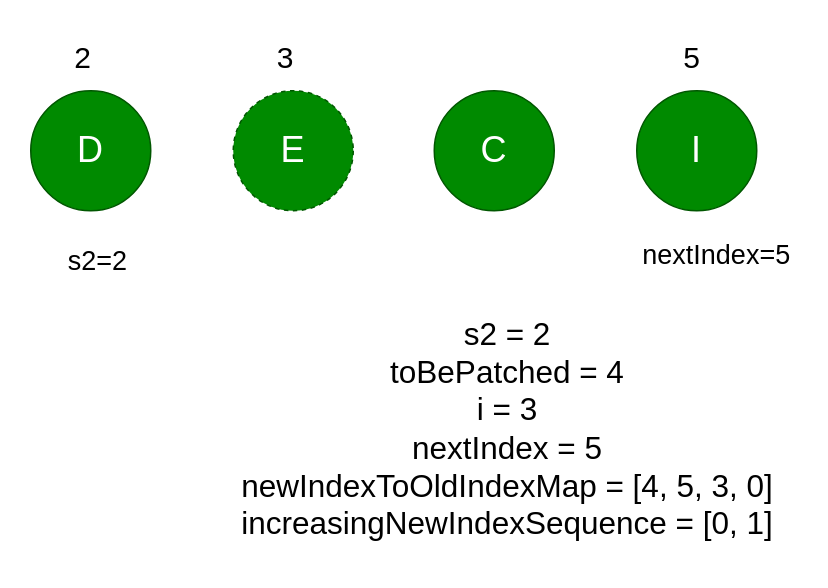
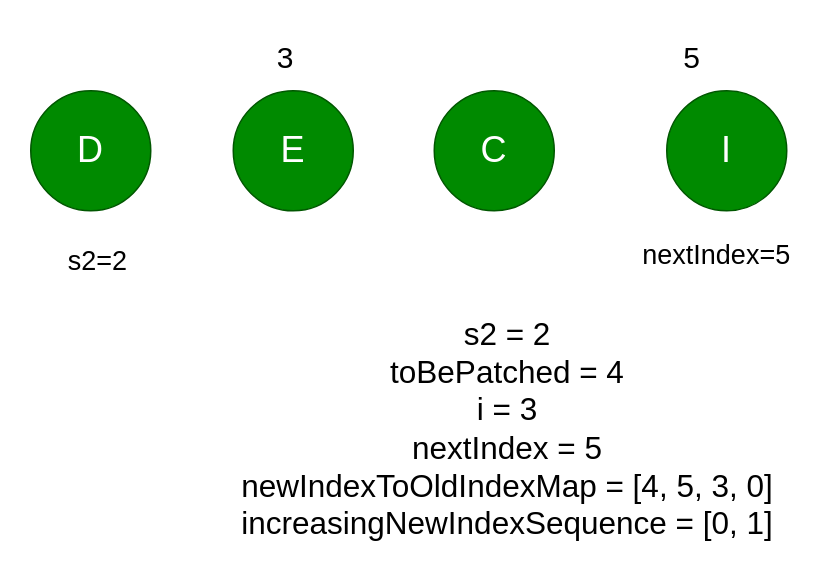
node "2": removed
node "E": style dashed -> solid
node "I": moved (697, 151) -> (727, 151)
